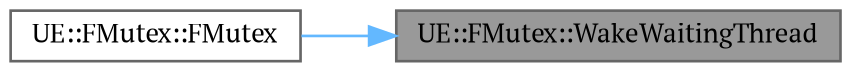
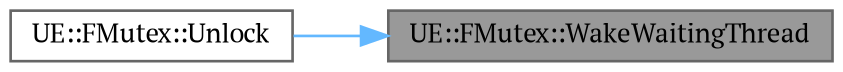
node "UE::FMutex::FMutex": label "UE::FMutex::FMutex" -> "UE::FMutex::Unlock"
